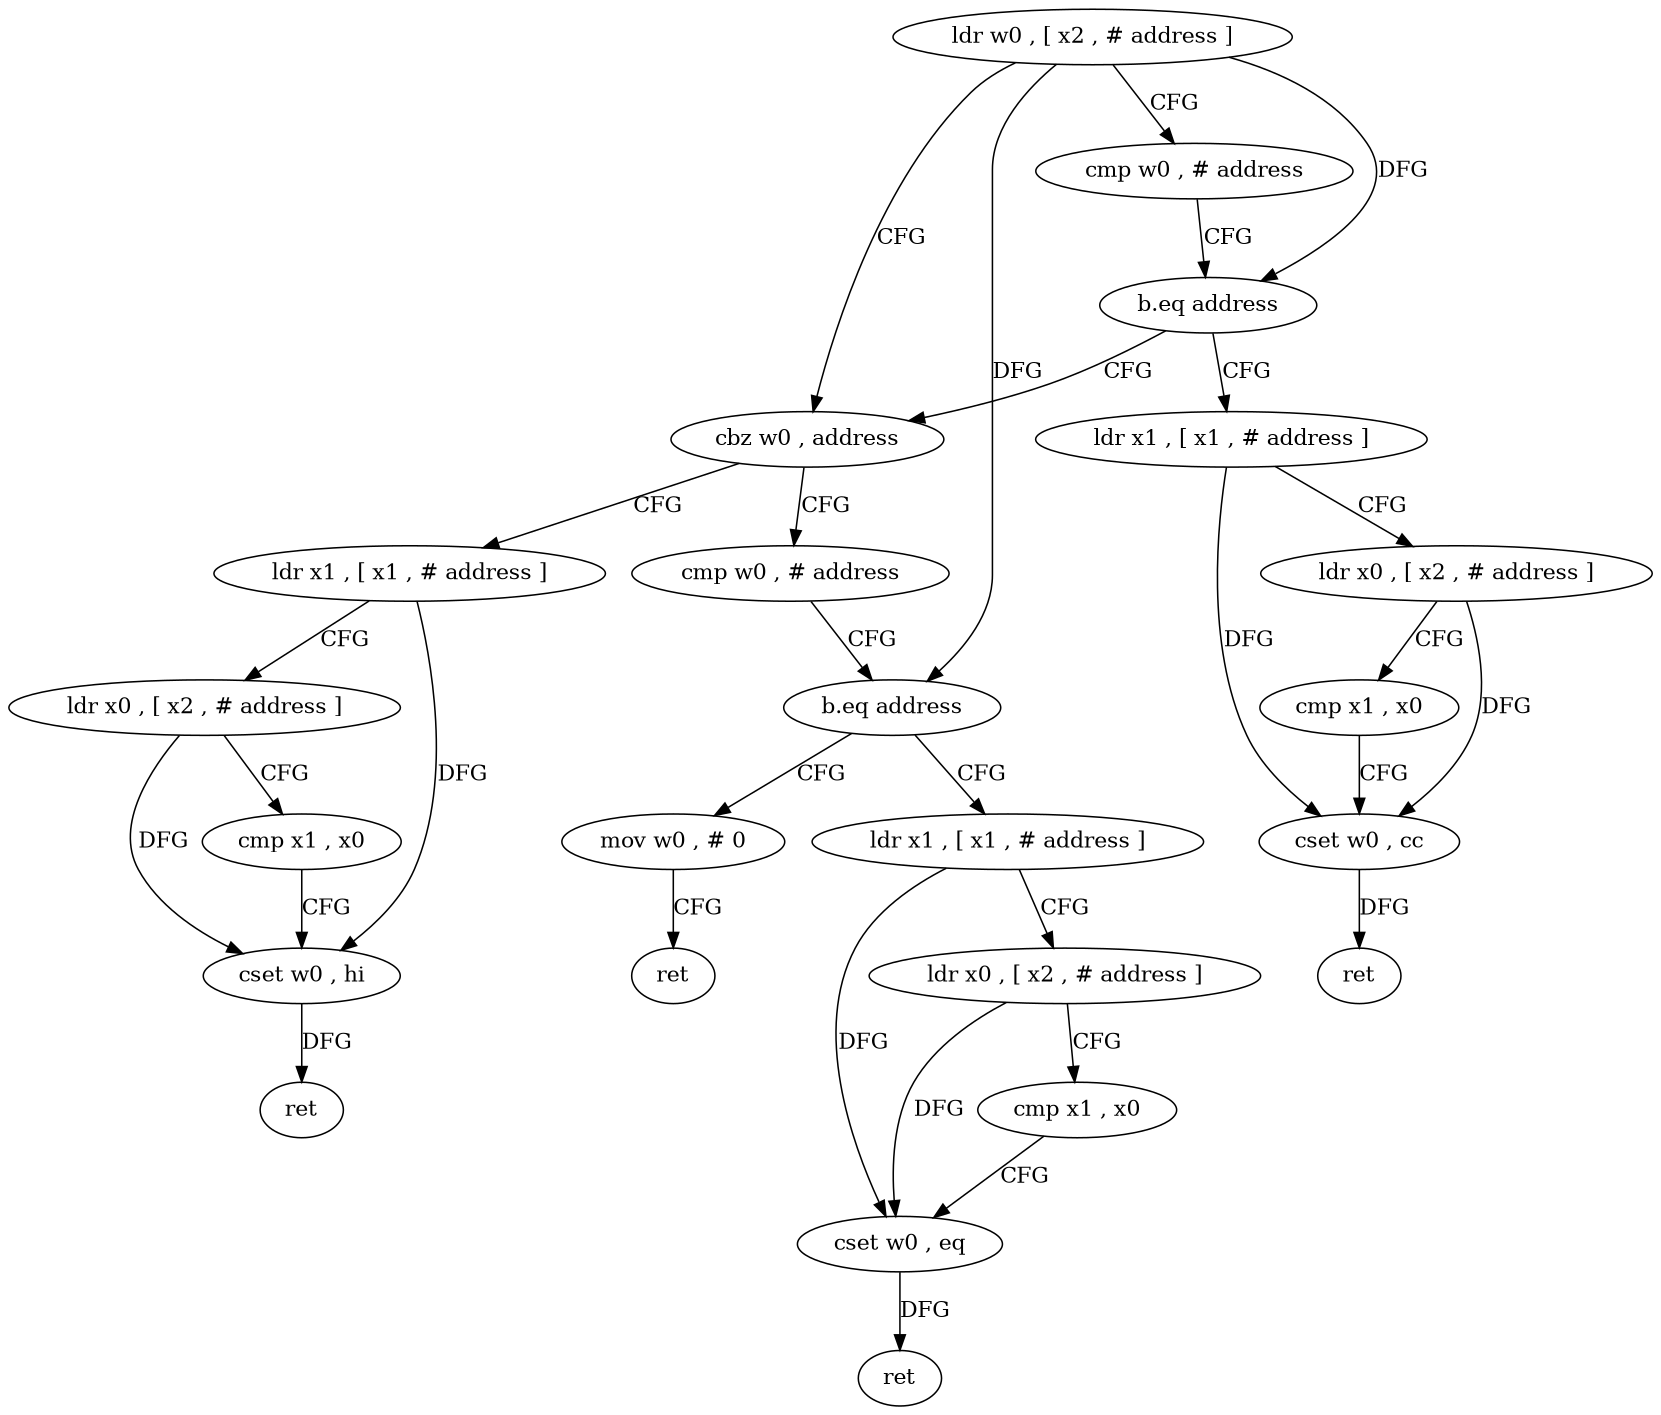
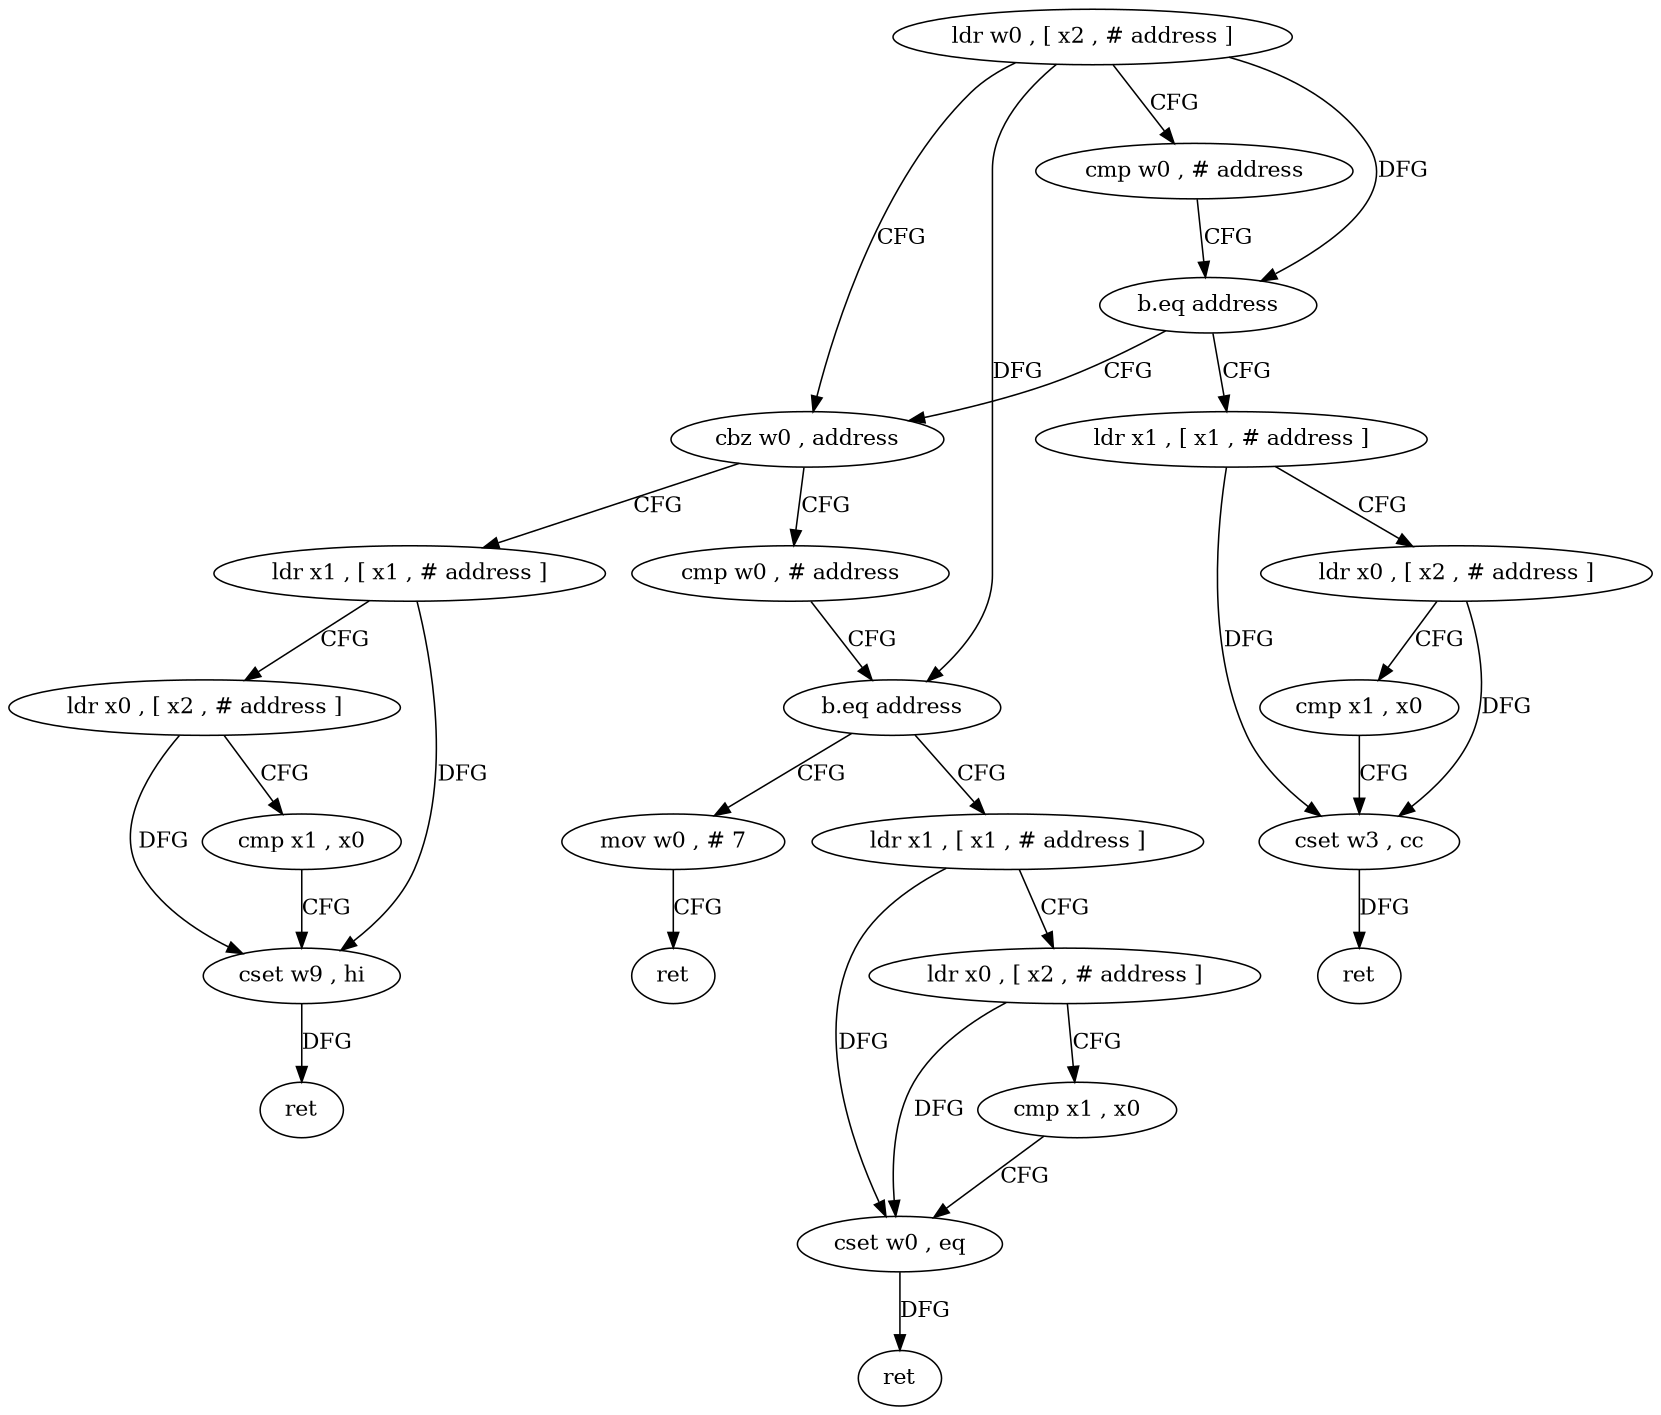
node "mov w0 , # 0": label "mov w0 , # 0" -> "mov w0 , # 7"
node "cset w0 , cc": label "cset w0 , cc" -> "cset w3 , cc"
node "cset w0 , hi": label "cset w0 , hi" -> "cset w9 , hi"
